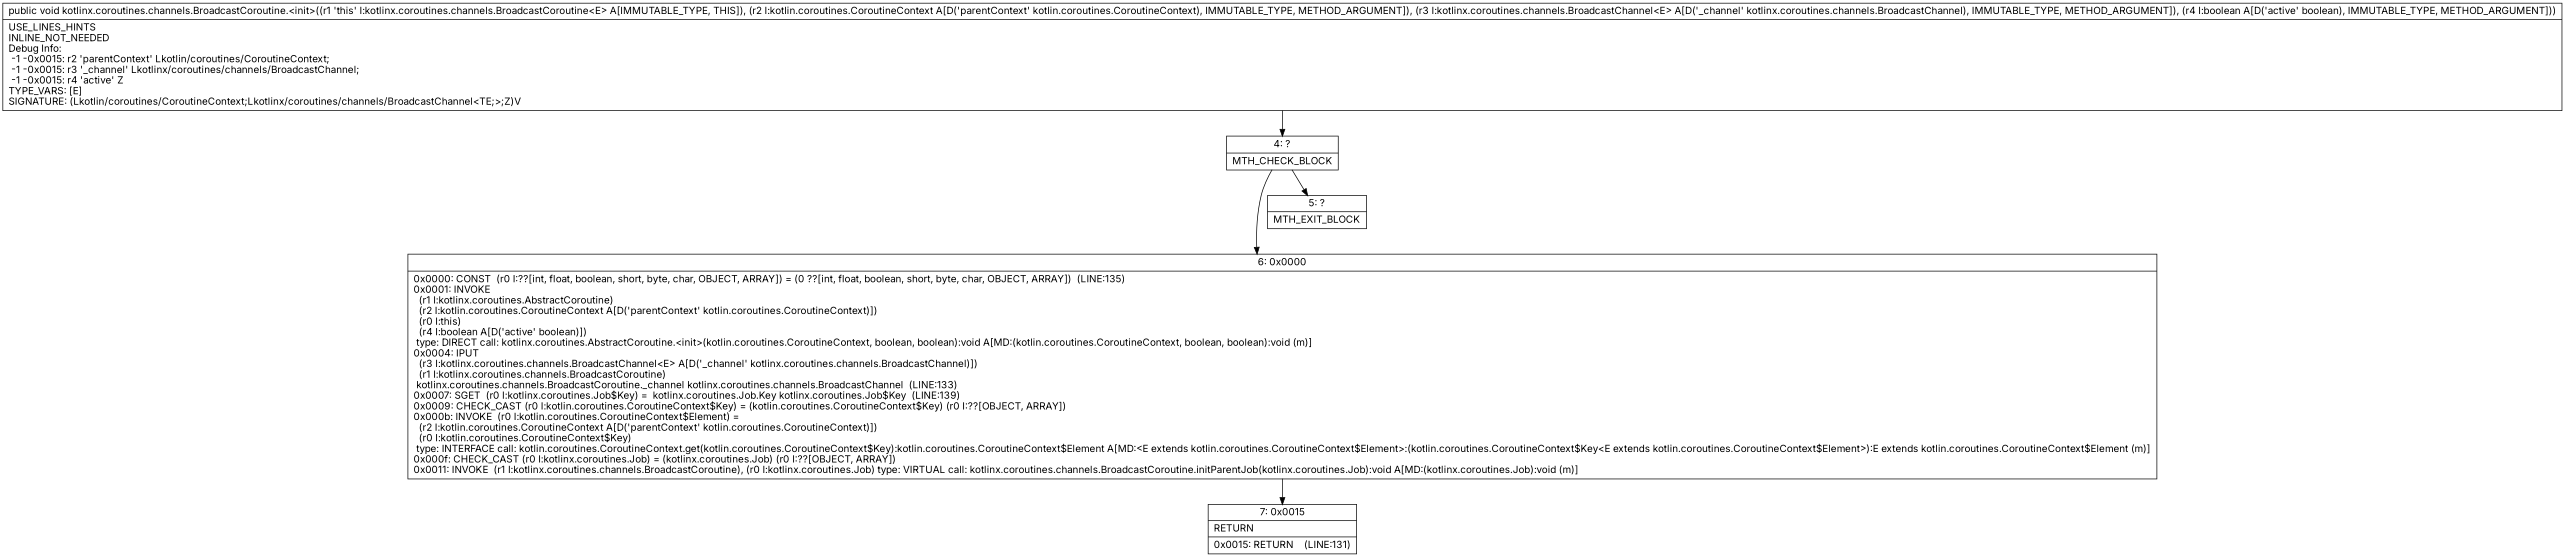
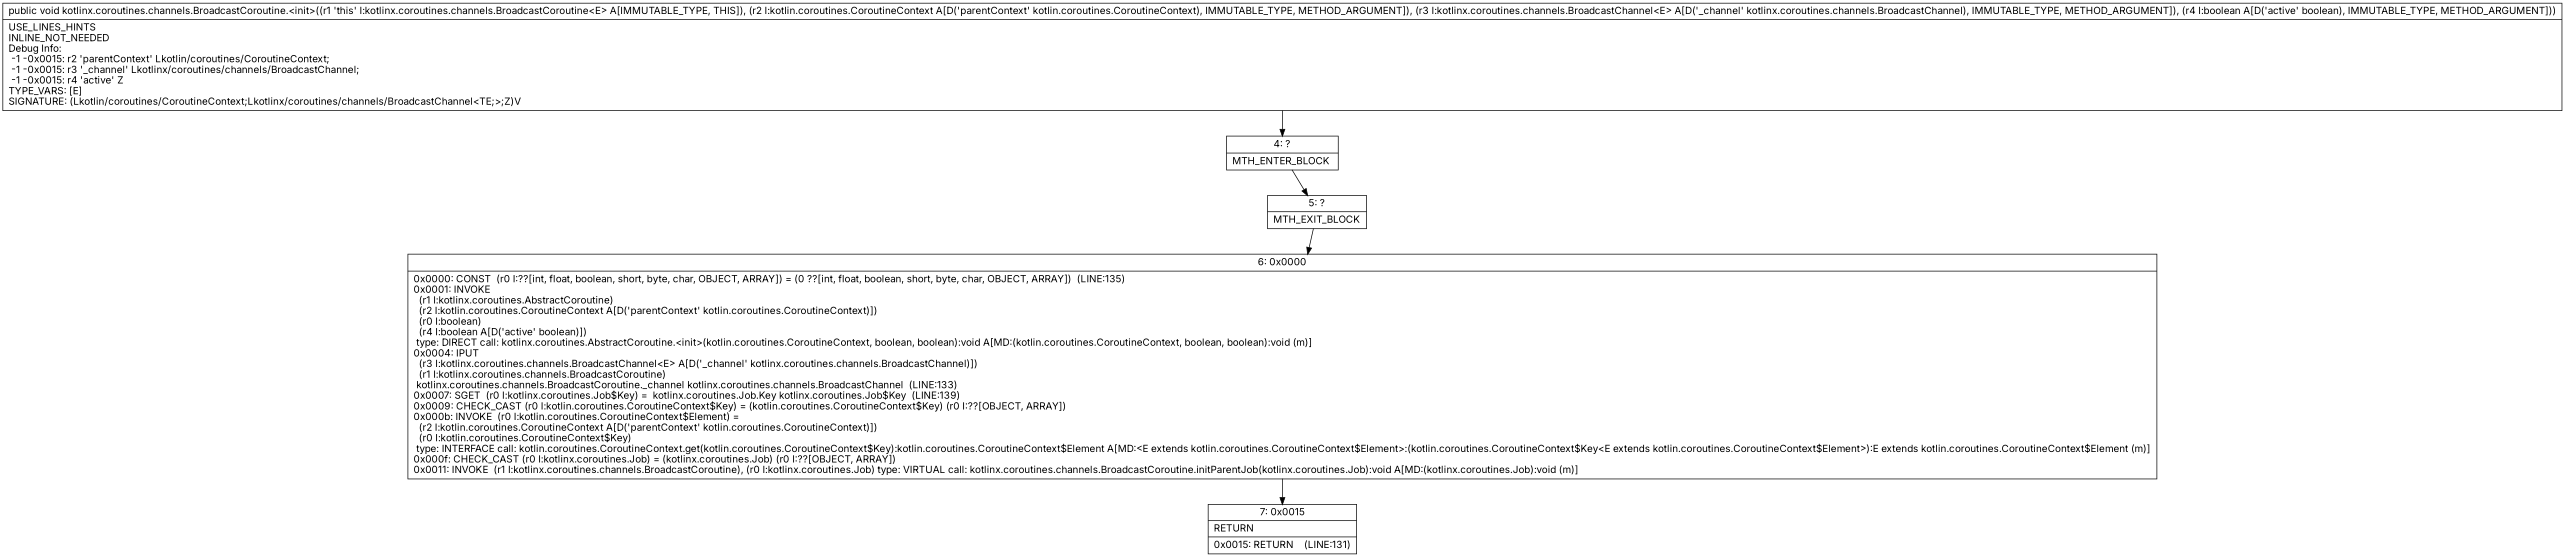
node "4: ?": text "MTH_CHECK_BLOCK" -> "MTH_ENTER_BLOCK"
edge "4: ?" -> "6: 0x0000": now "5: ?" -> "6: 0x0000"
node "6: 0x0000": text "(r0 I:this)" -> "(r0 I:boolean)"
